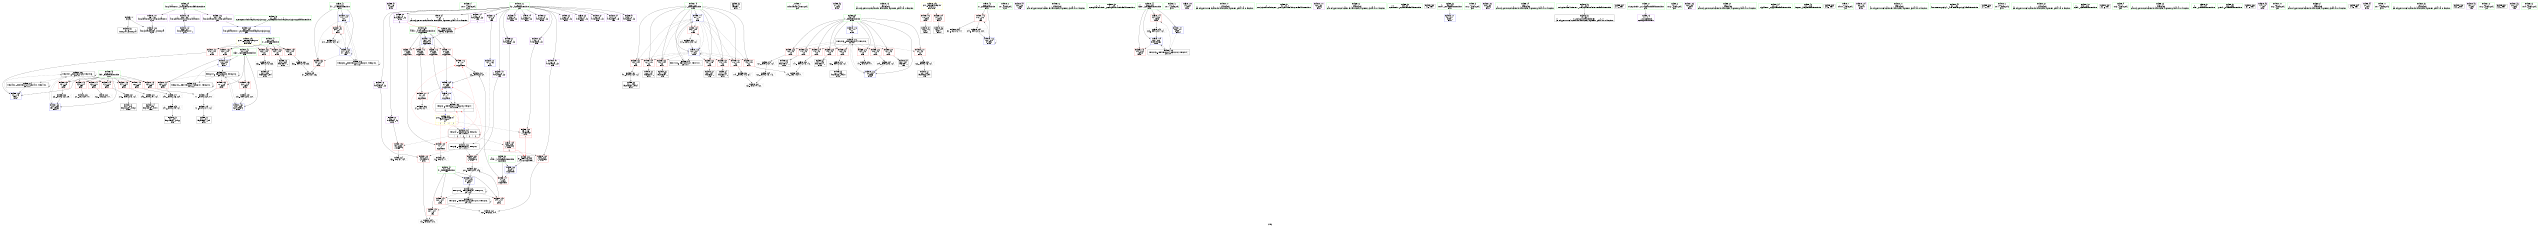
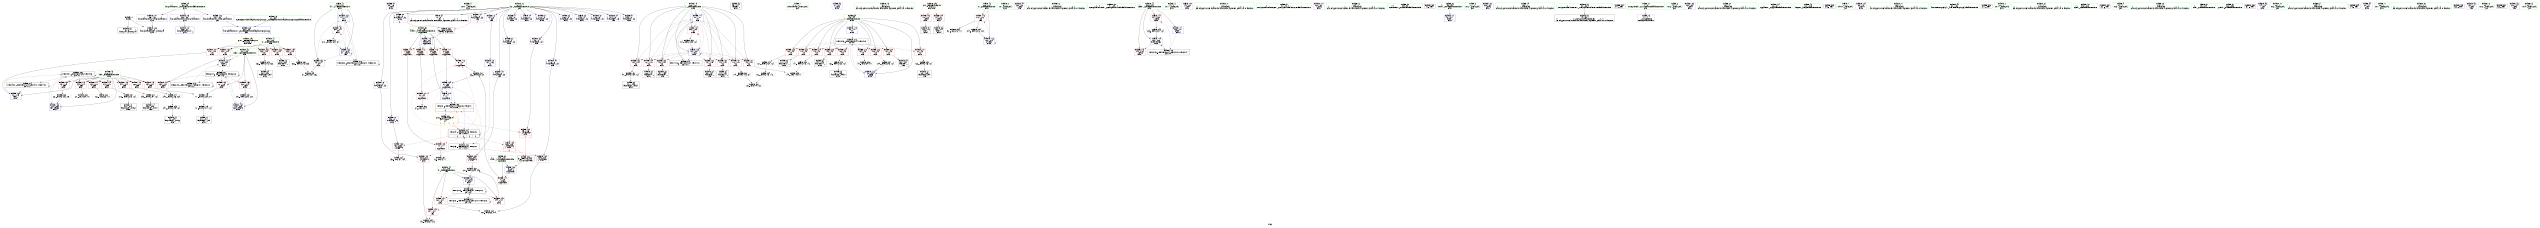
node "NodeID: 45": text "ctors" -> "main"
